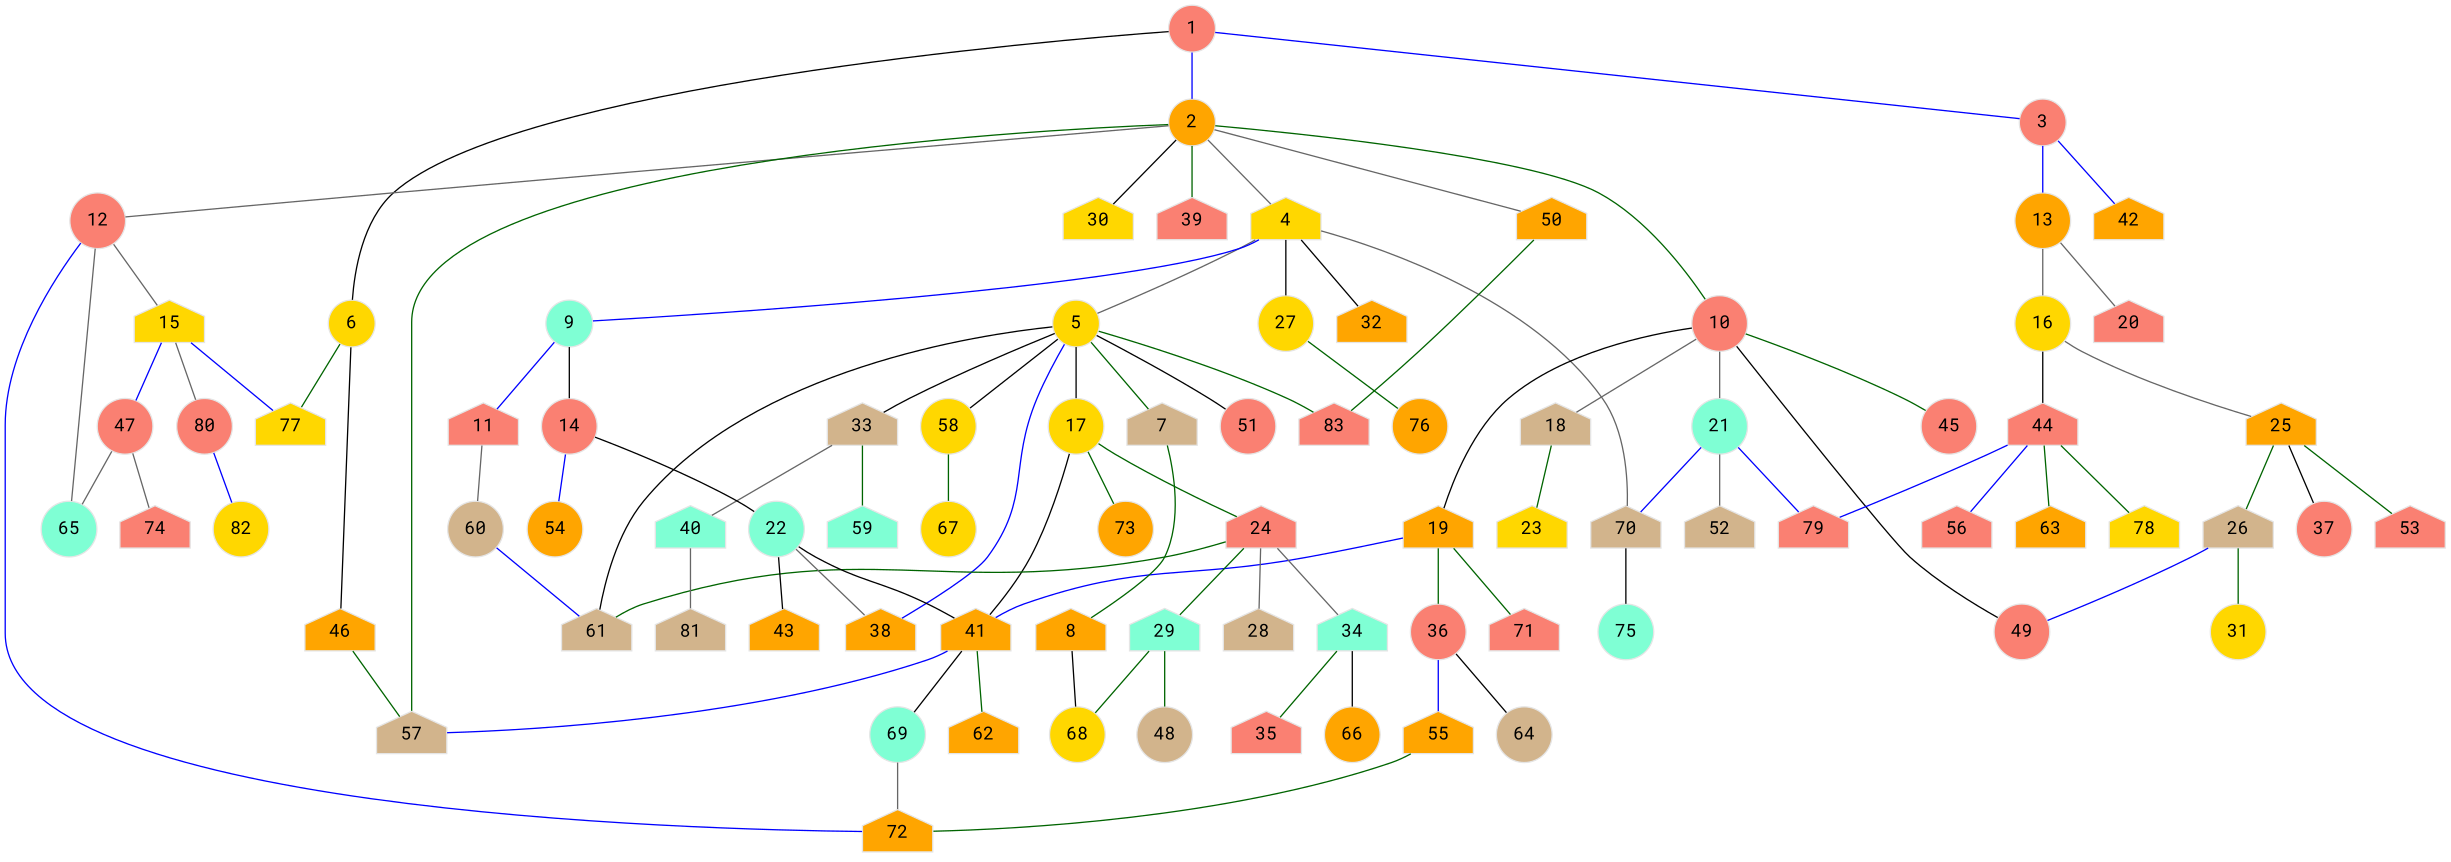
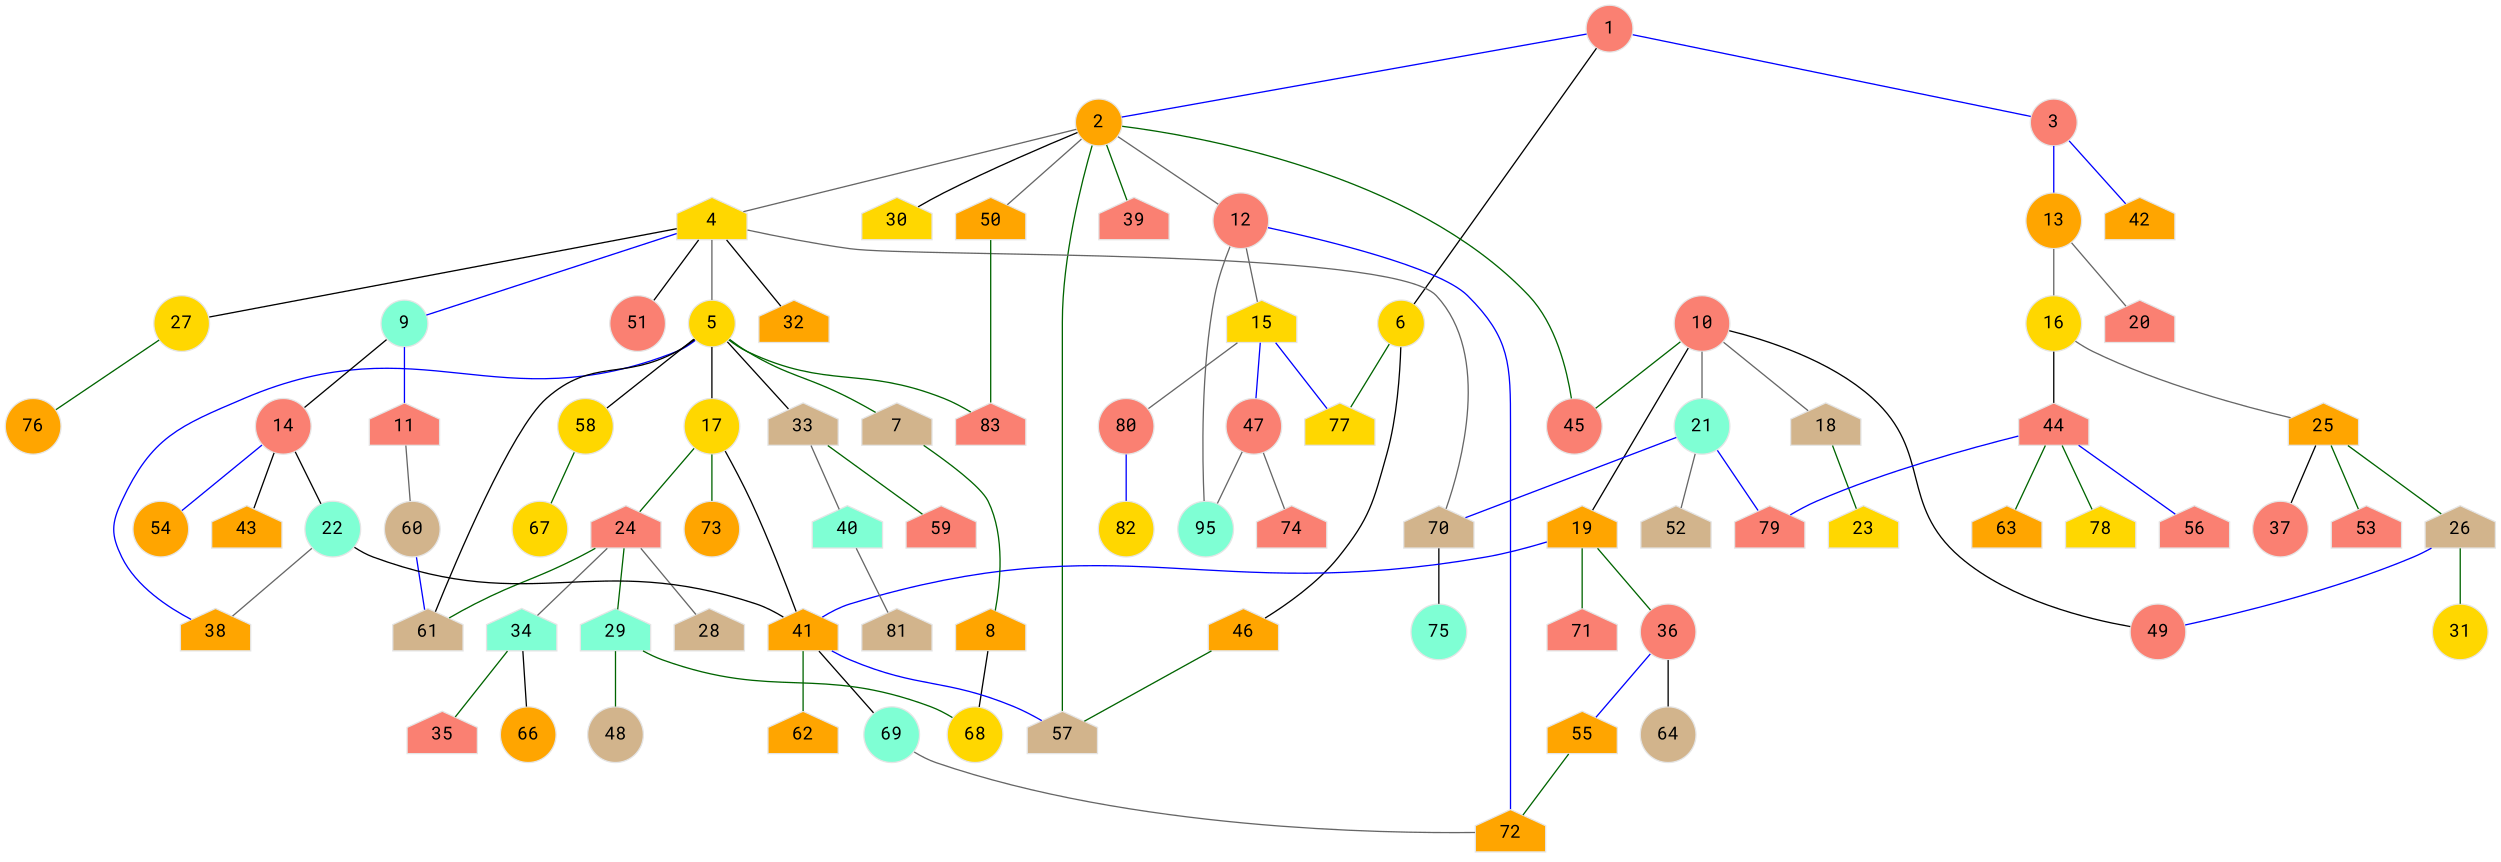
edge "2" -- "10": now "2" -- "45"
edge "5" -- "51": now "4" -- "51"
node "65": label "65" -> "95"
node "59": fillcolor aquamarine -> salmon
edge "22" -- "43": now "14" -- "43"
